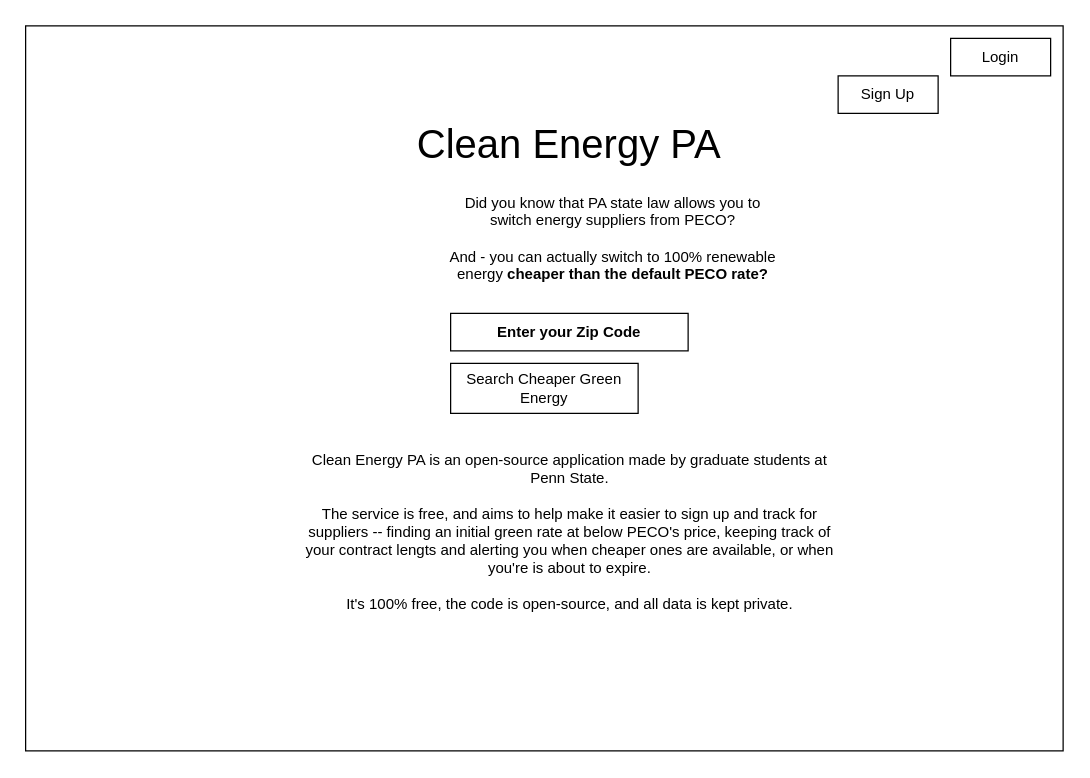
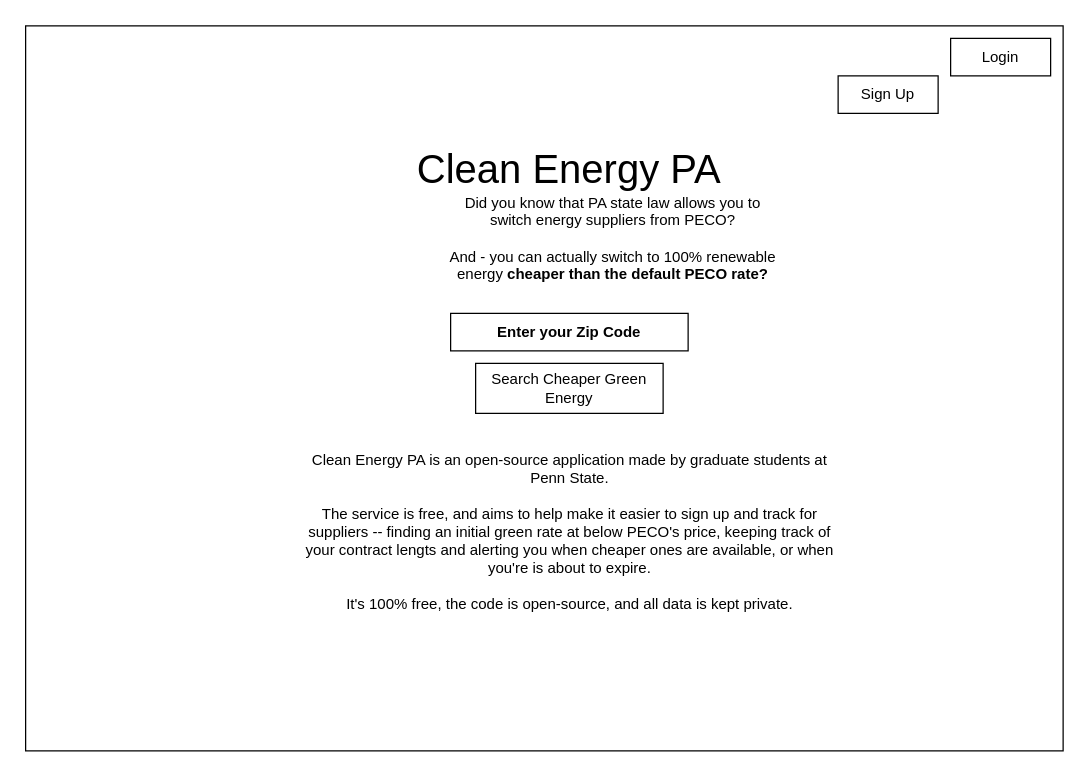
node "Clean Energy PA": moved (569, 144) -> (569, 169)
node "Search Cheaper Green Energy": moved (544, 388) -> (569, 388)
